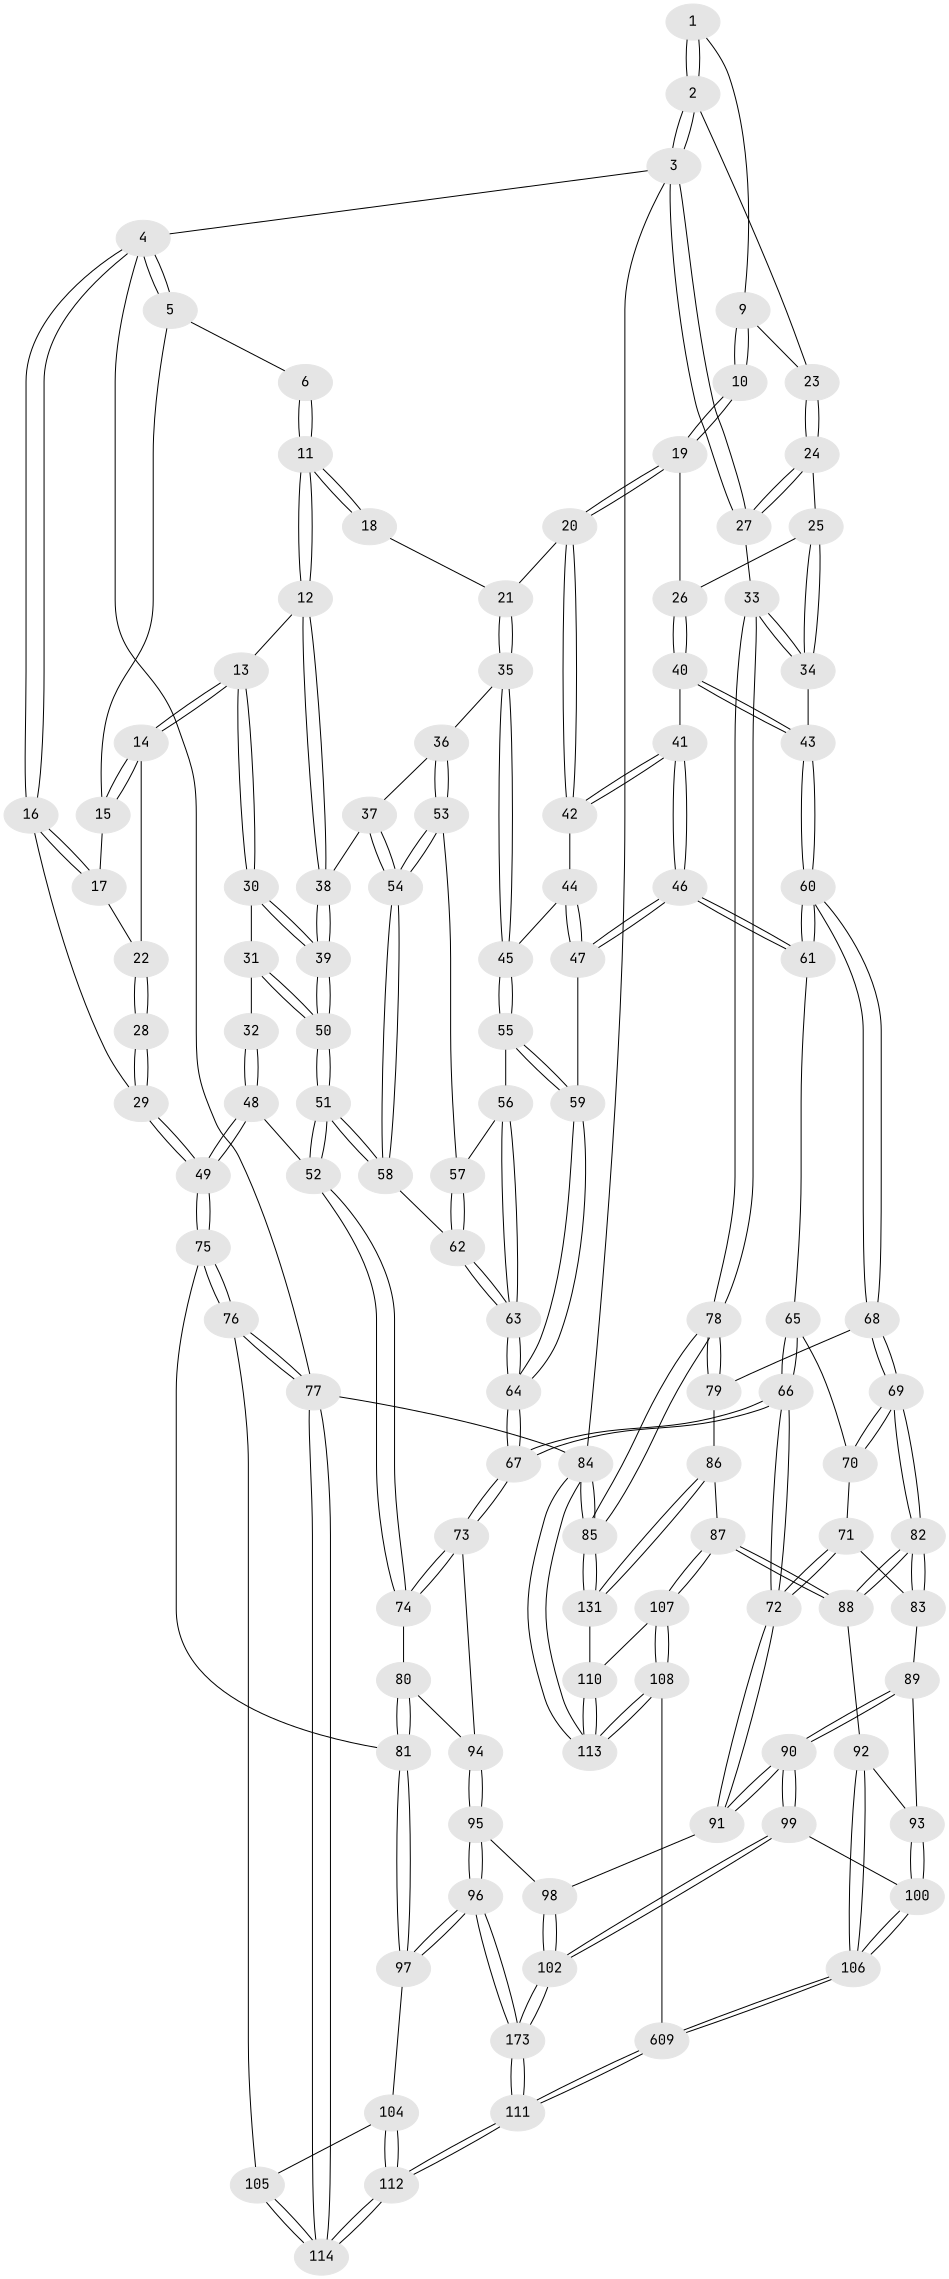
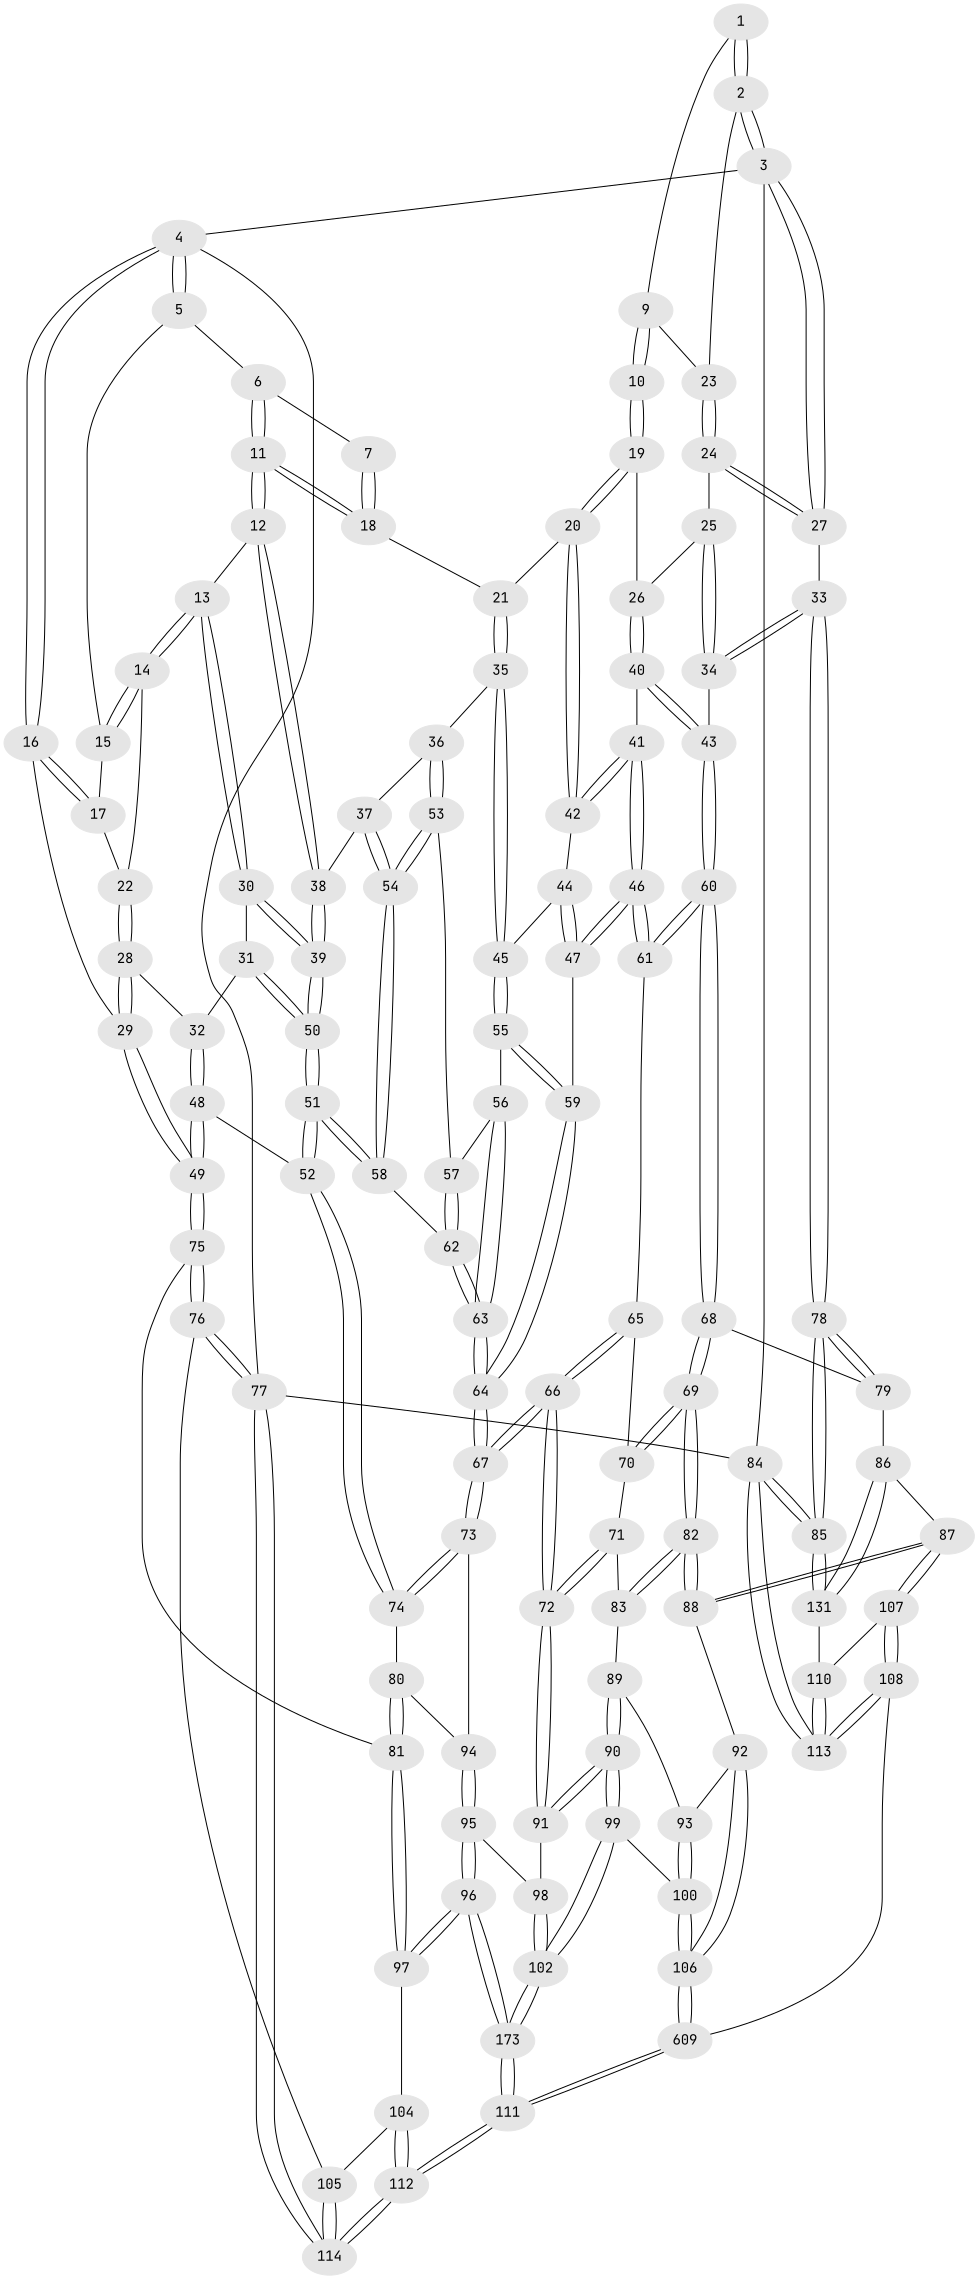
node "7": added
edge "28" -- "32": added
